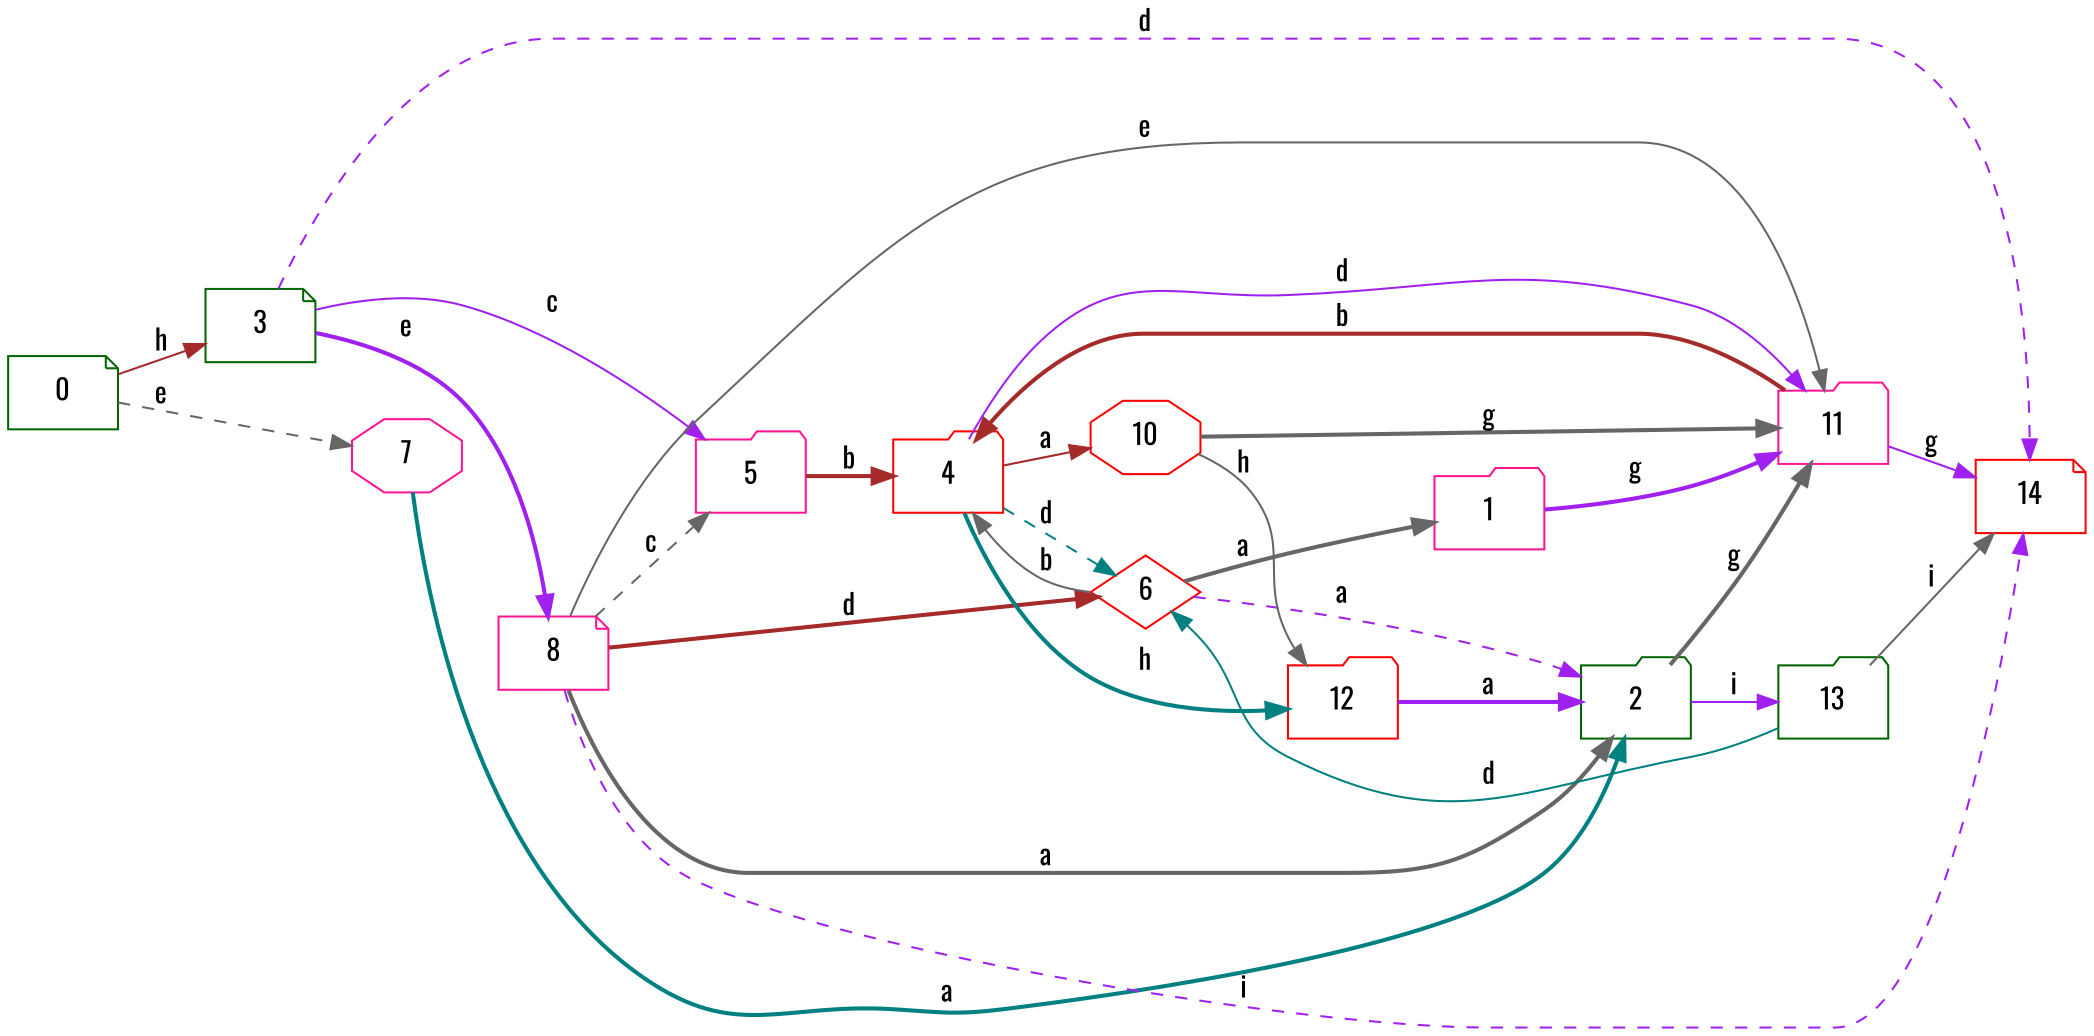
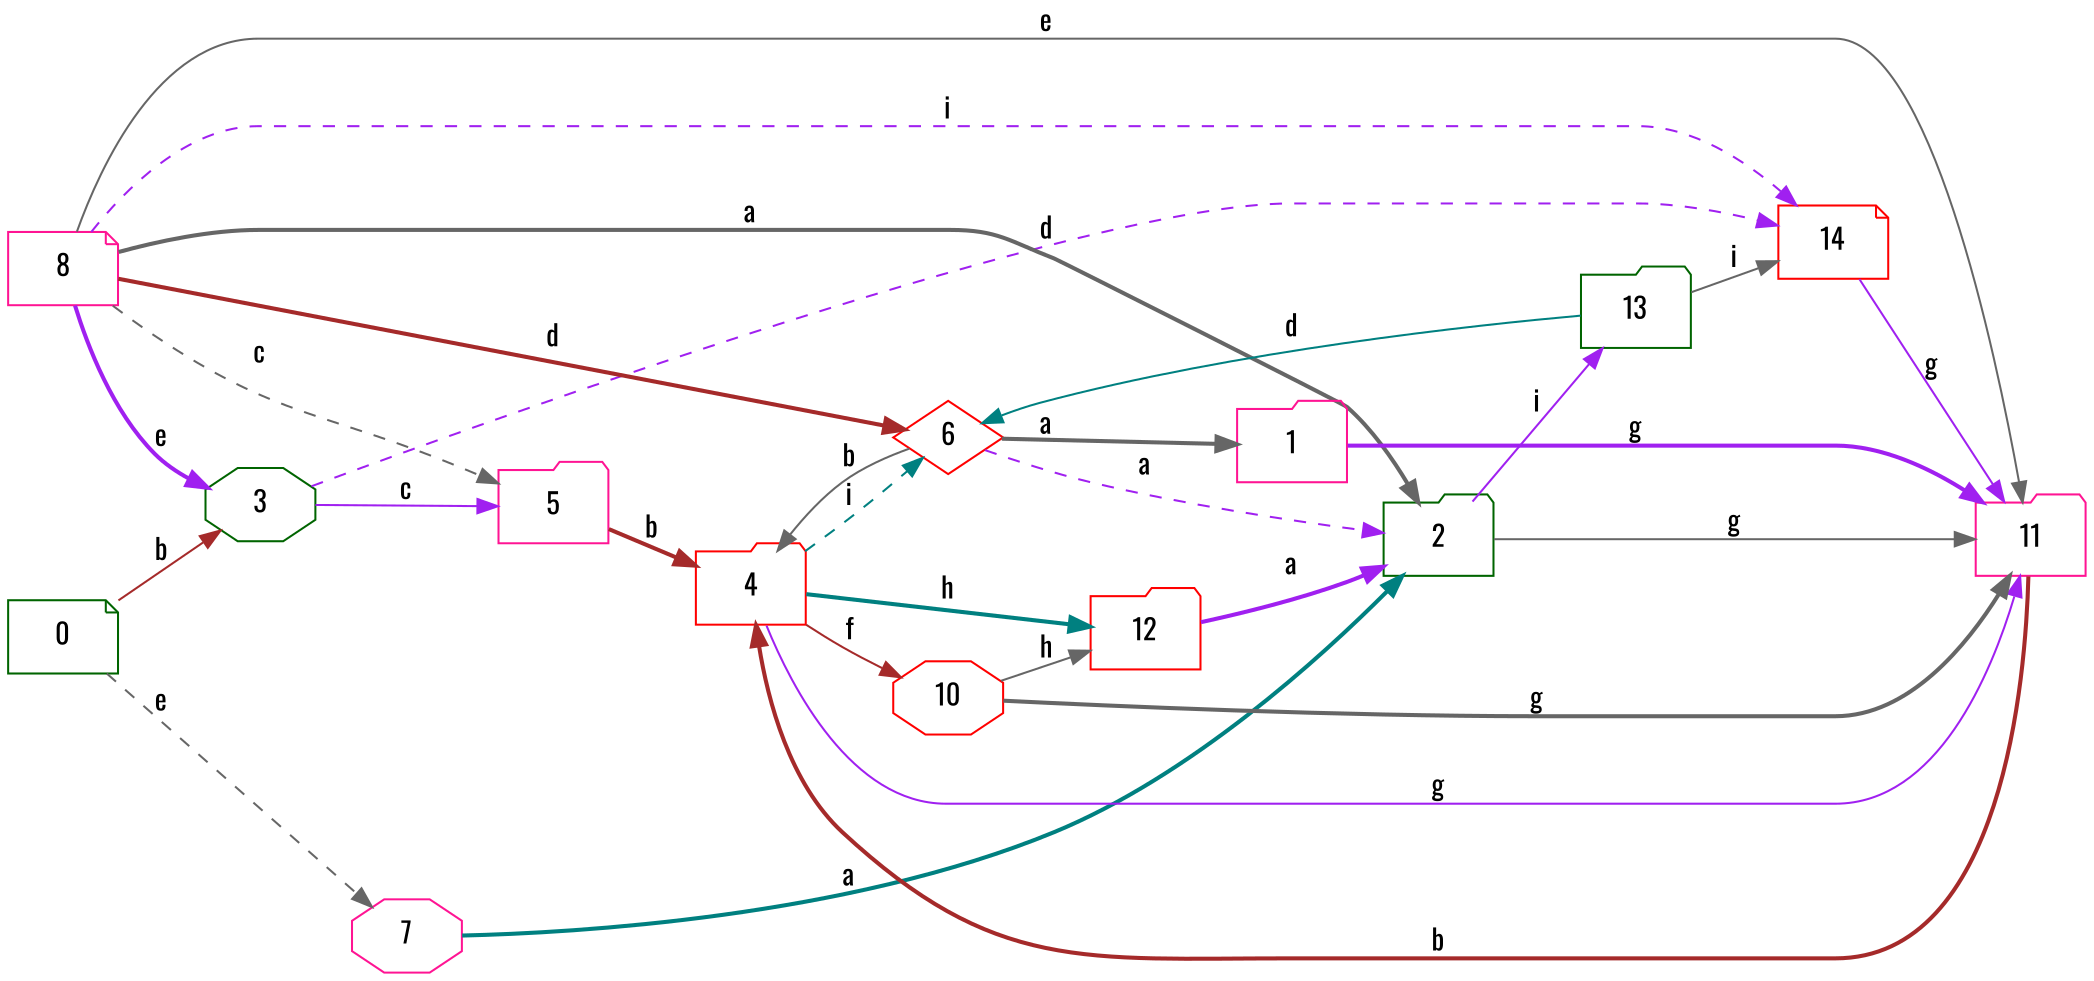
edge "4" -> "11": label "d" -> "g"
node "3": shape note -> octagon
edge "0" -> "3": label "h" -> "b"
edge "3" -> "8": reversed
edge "4" -> "10": label "a" -> "f"
edge "11" -> "14": reversed
edge "4" -> "6": label "d" -> "i"
edge "2" -> "11": style bold -> solid
